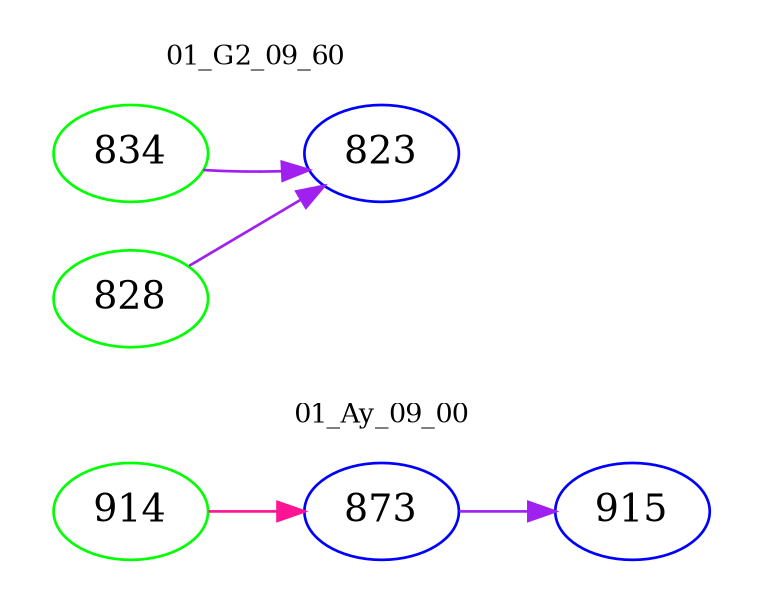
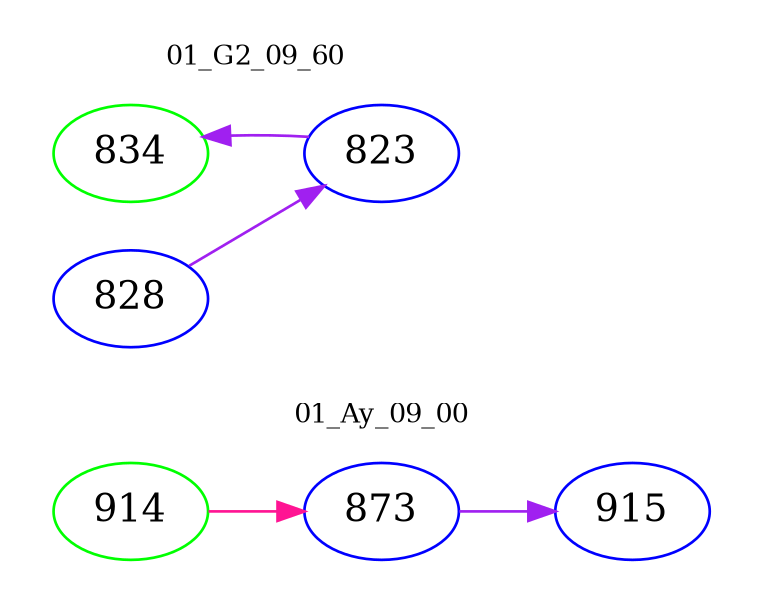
edge "834" -> "823": reversed
node "828": color green -> blue
